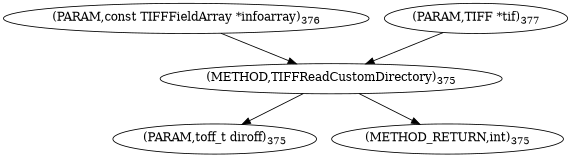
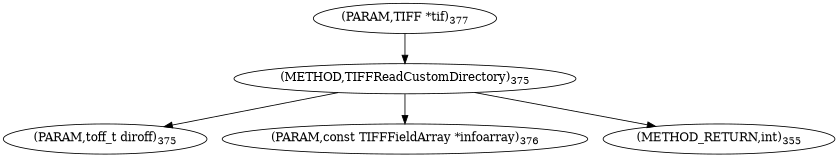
edge "(PARAM,const TIFFFieldArray *infoarray)" -> "(METHOD,TIFFReadCustomDirectory)": reversed
node "(METHOD_RETURN,int)": text "375" -> "355"
